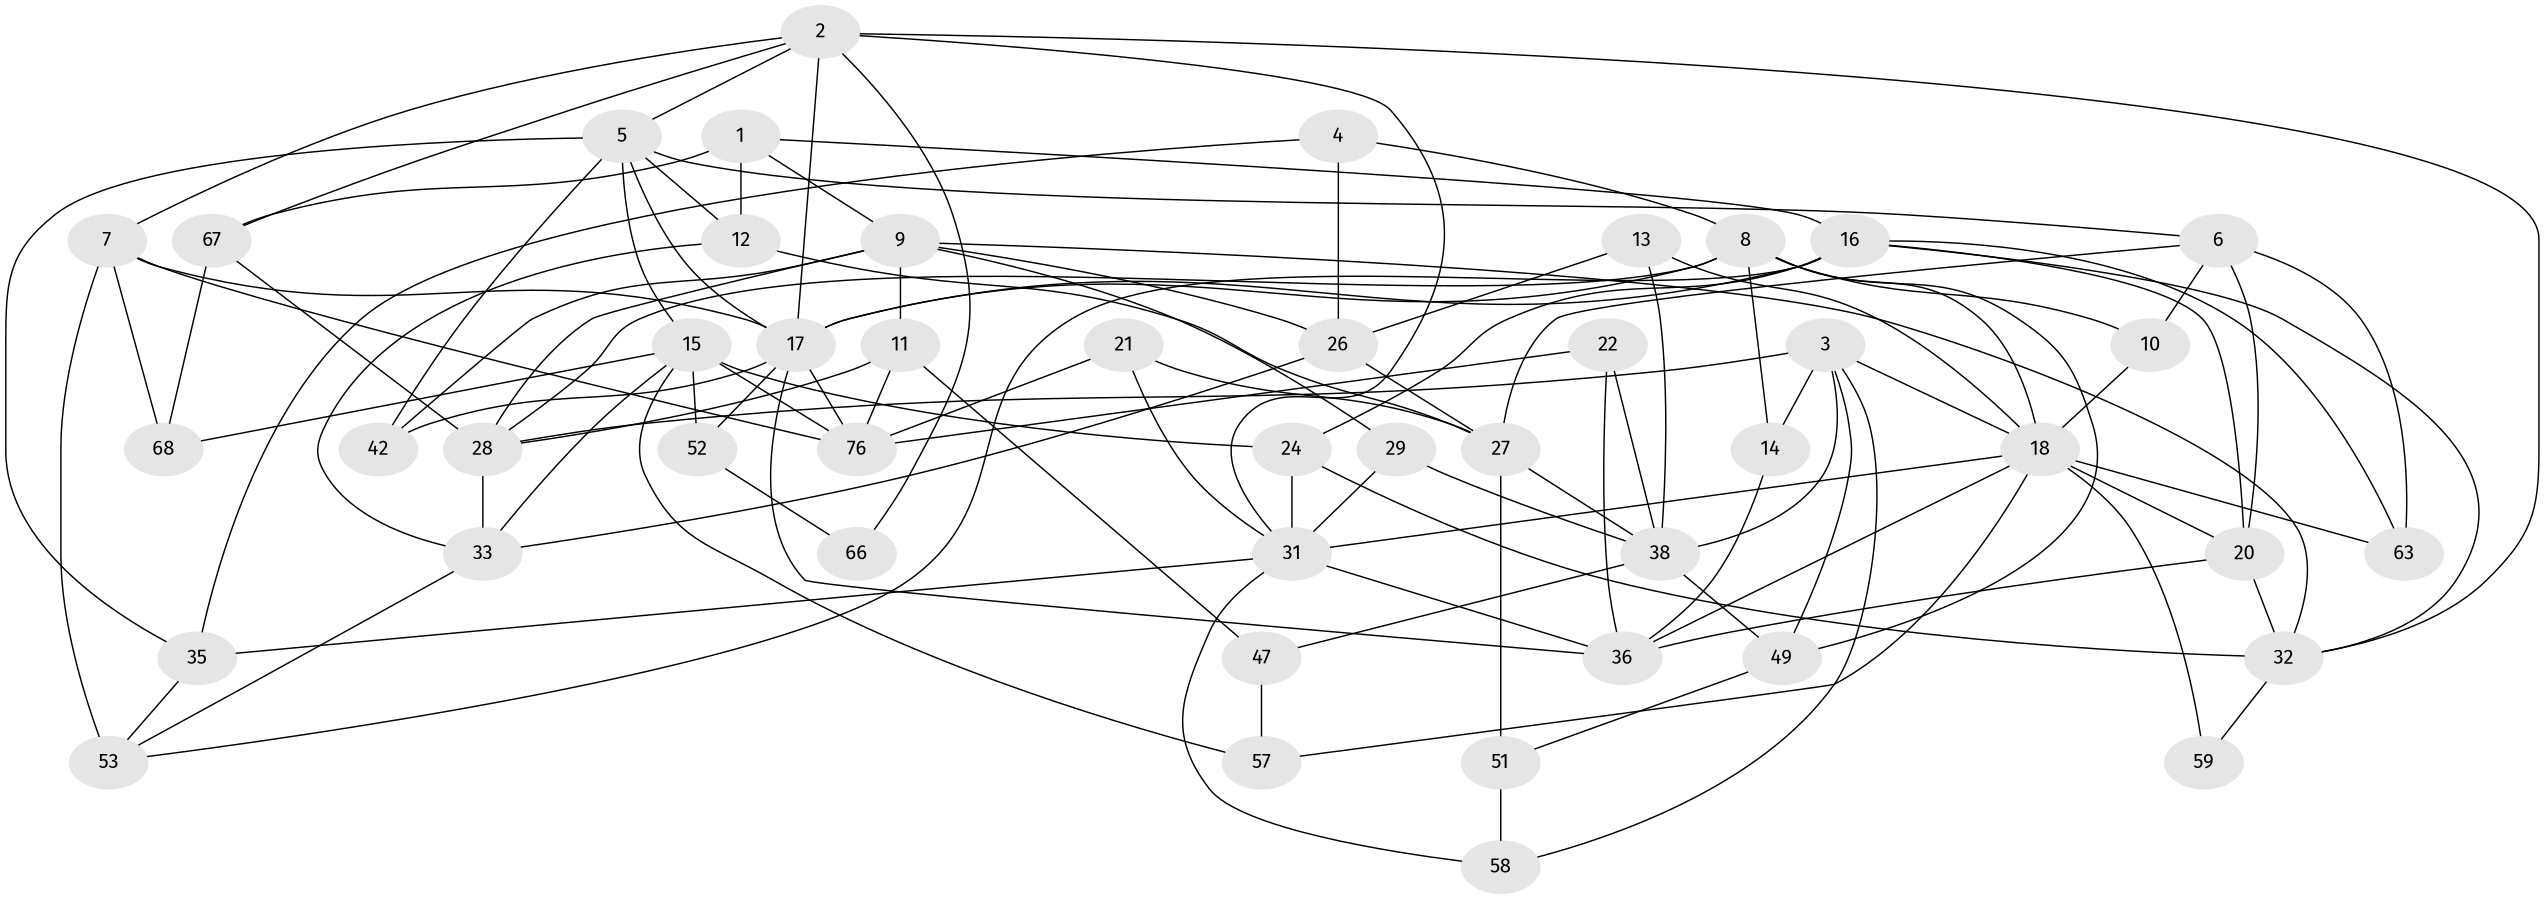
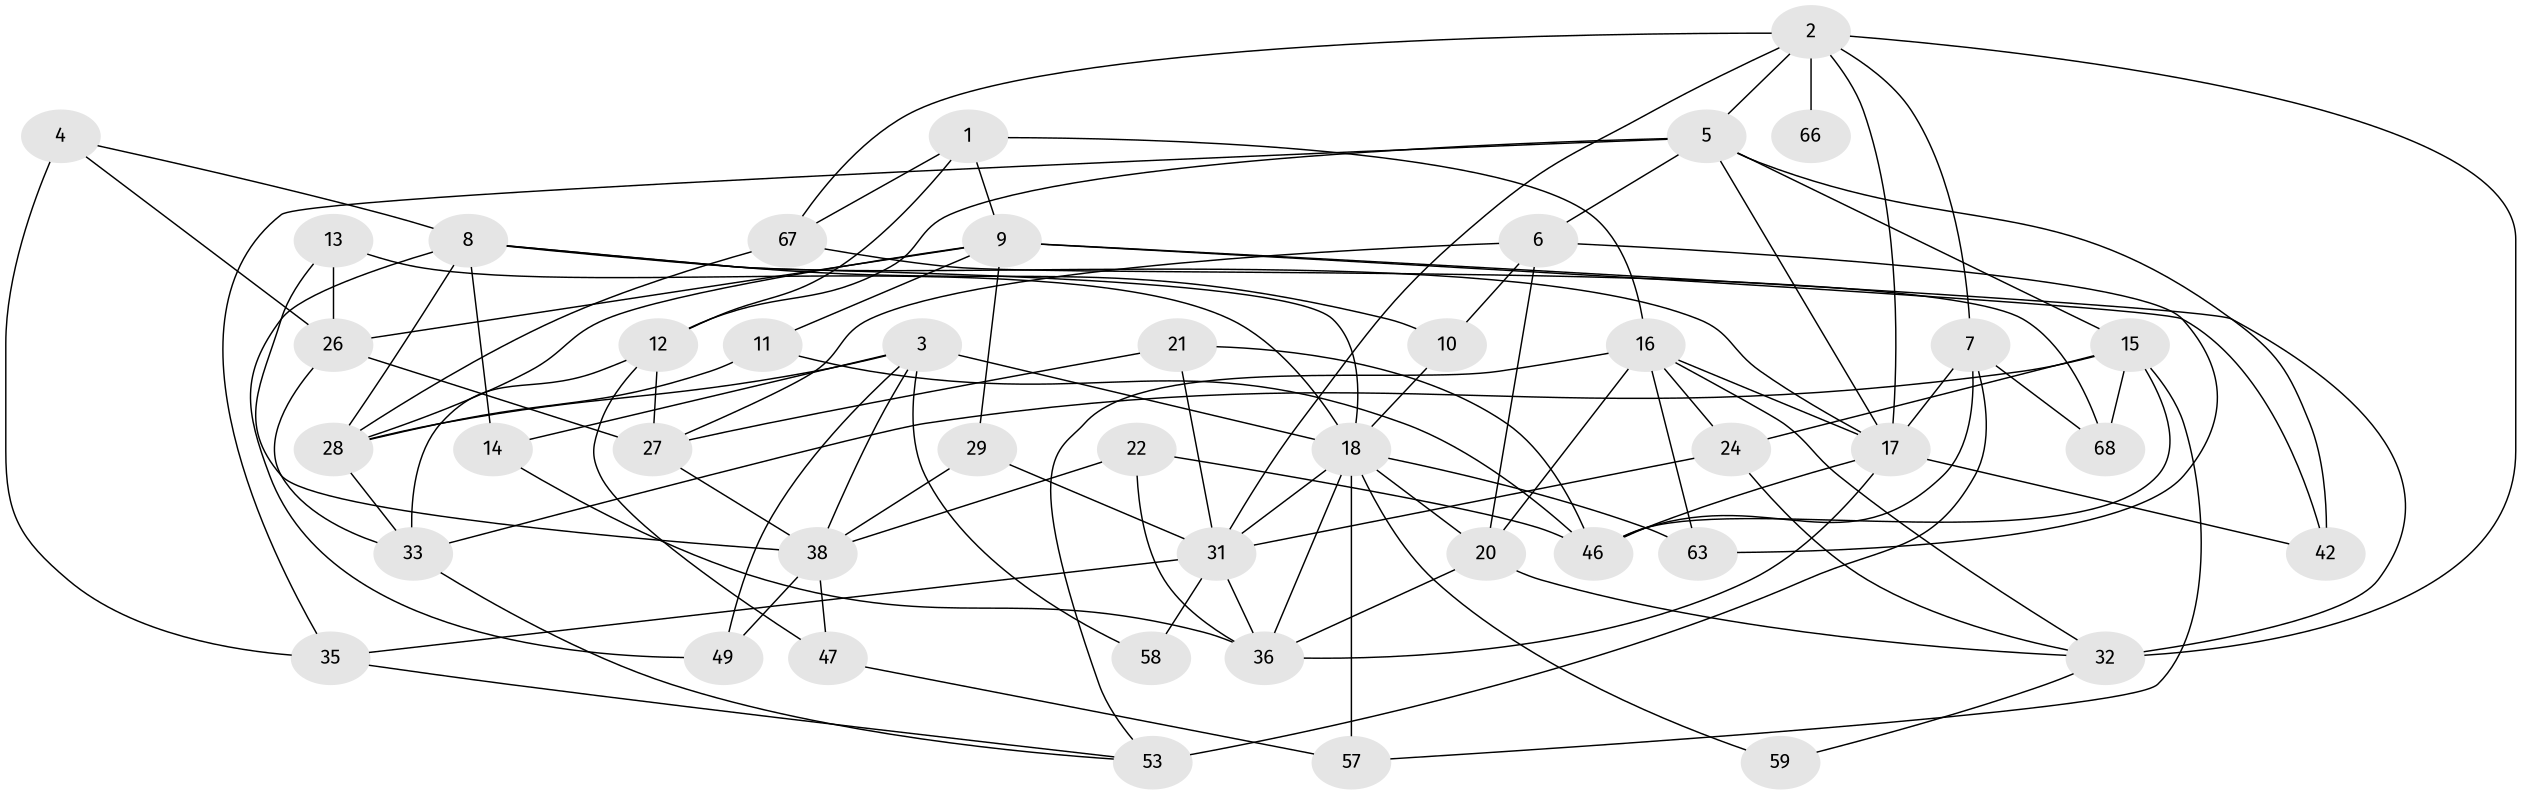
node "52": removed
node "76": label "76" -> "46"
edge "11" -- "47": now "12" -- "47"
node "51": removed
